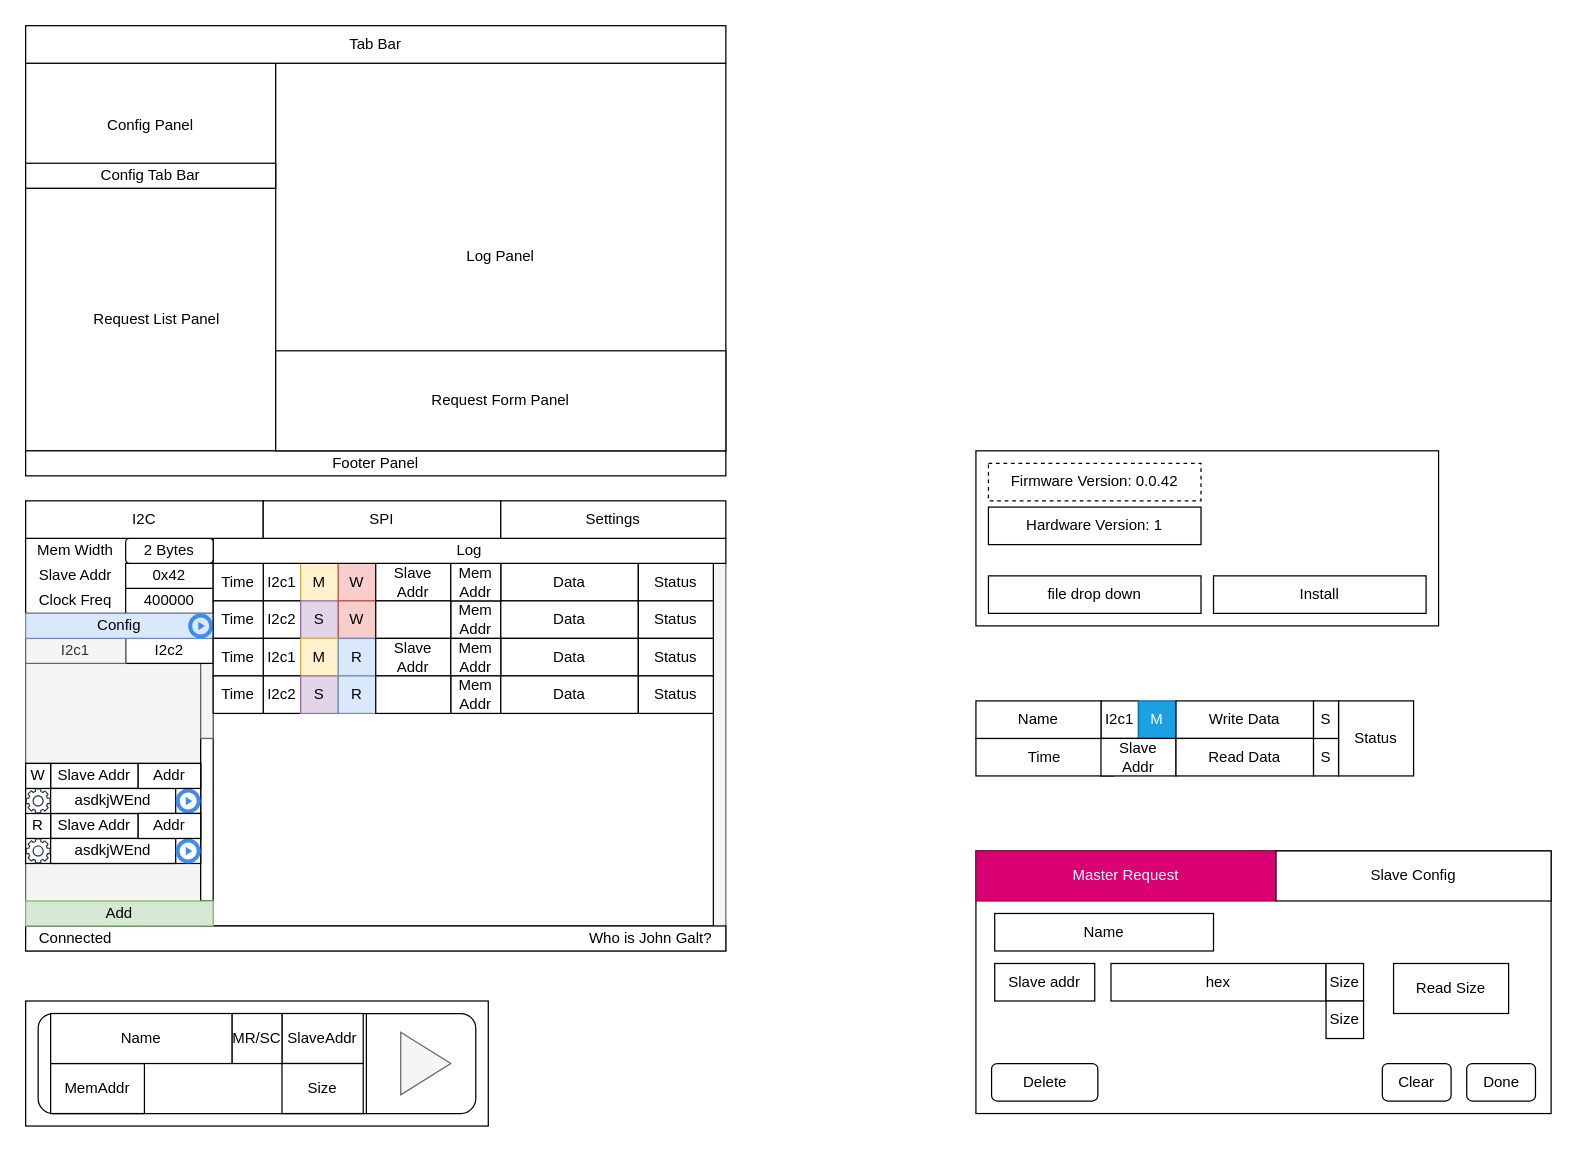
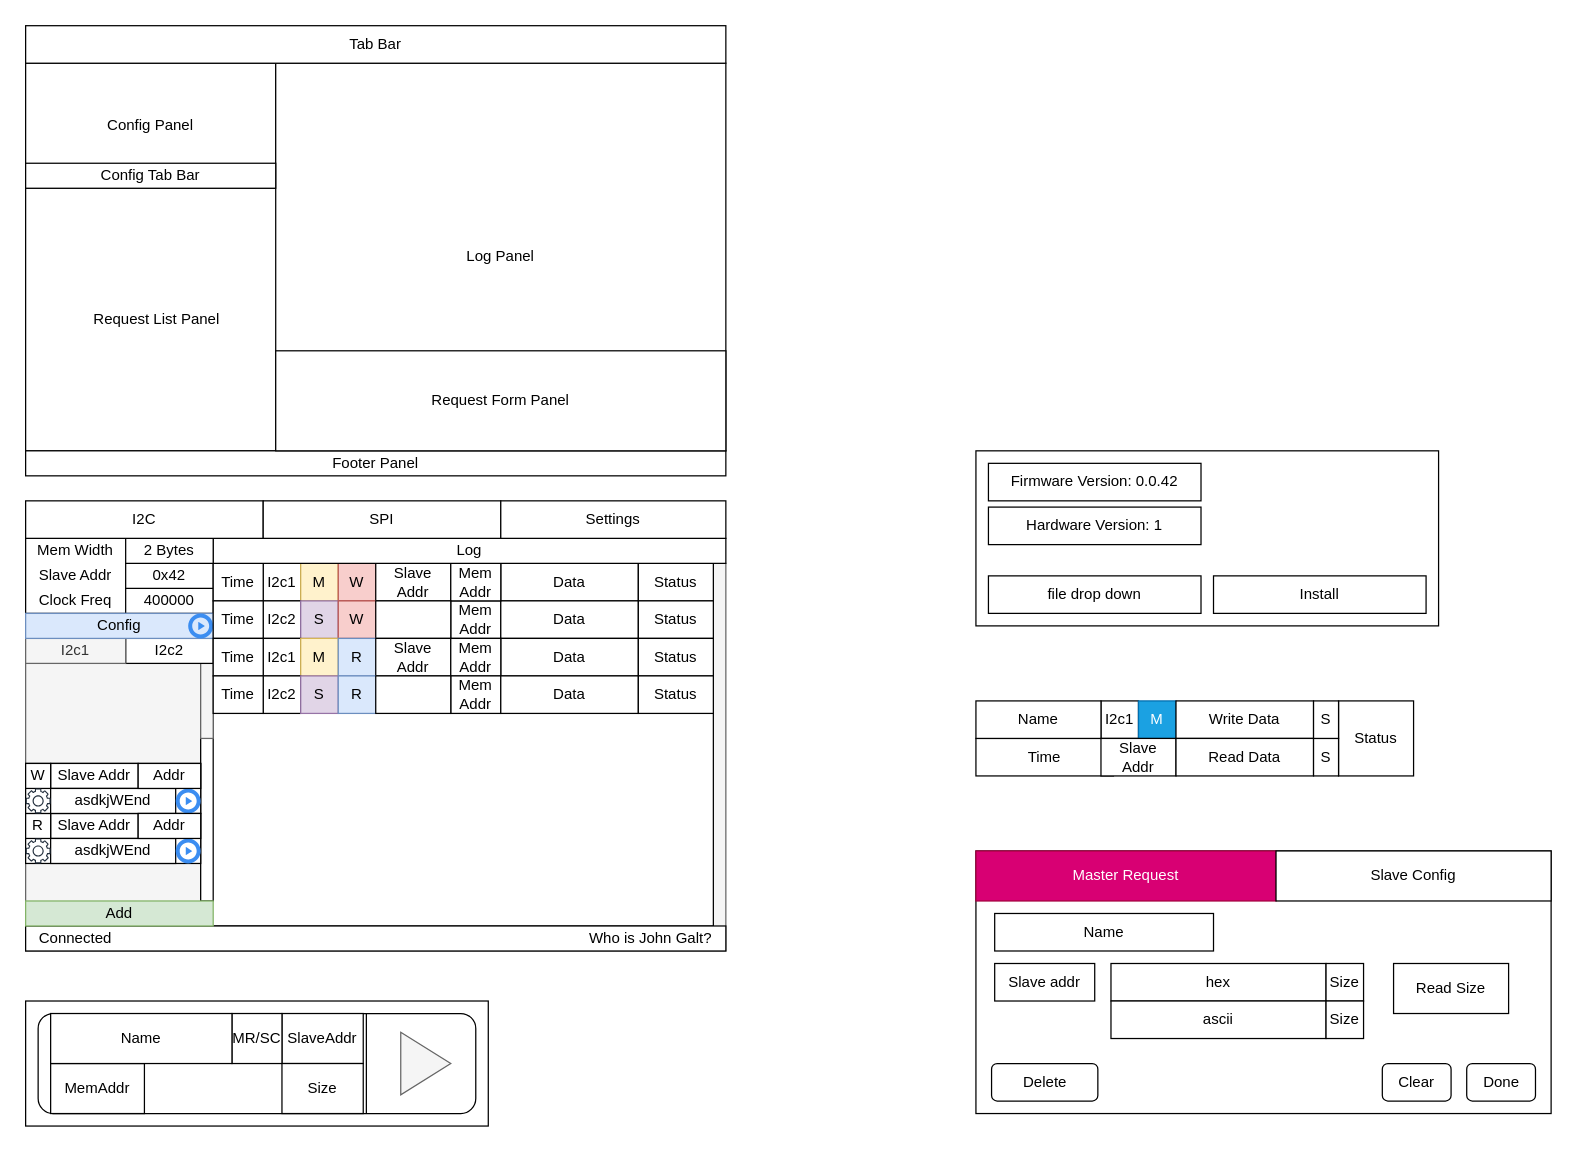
node "Firmware Version: 0.0.42": style dashed -> solid
node "2 Bytes": shape rounded rectangle -> rectangle
node "ascii": added
